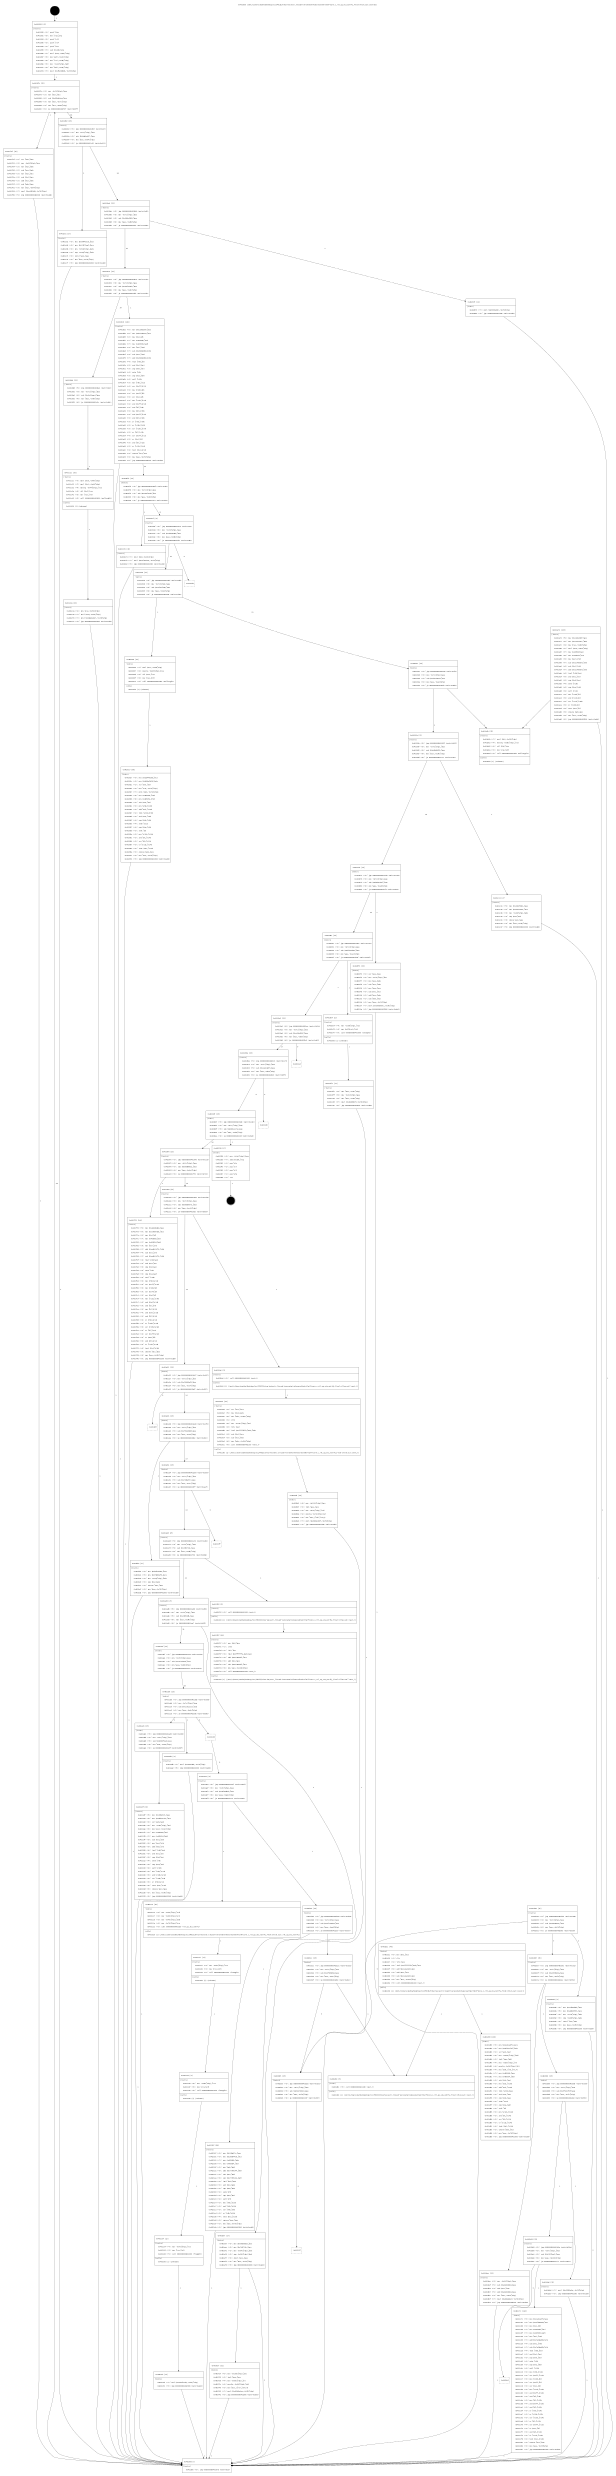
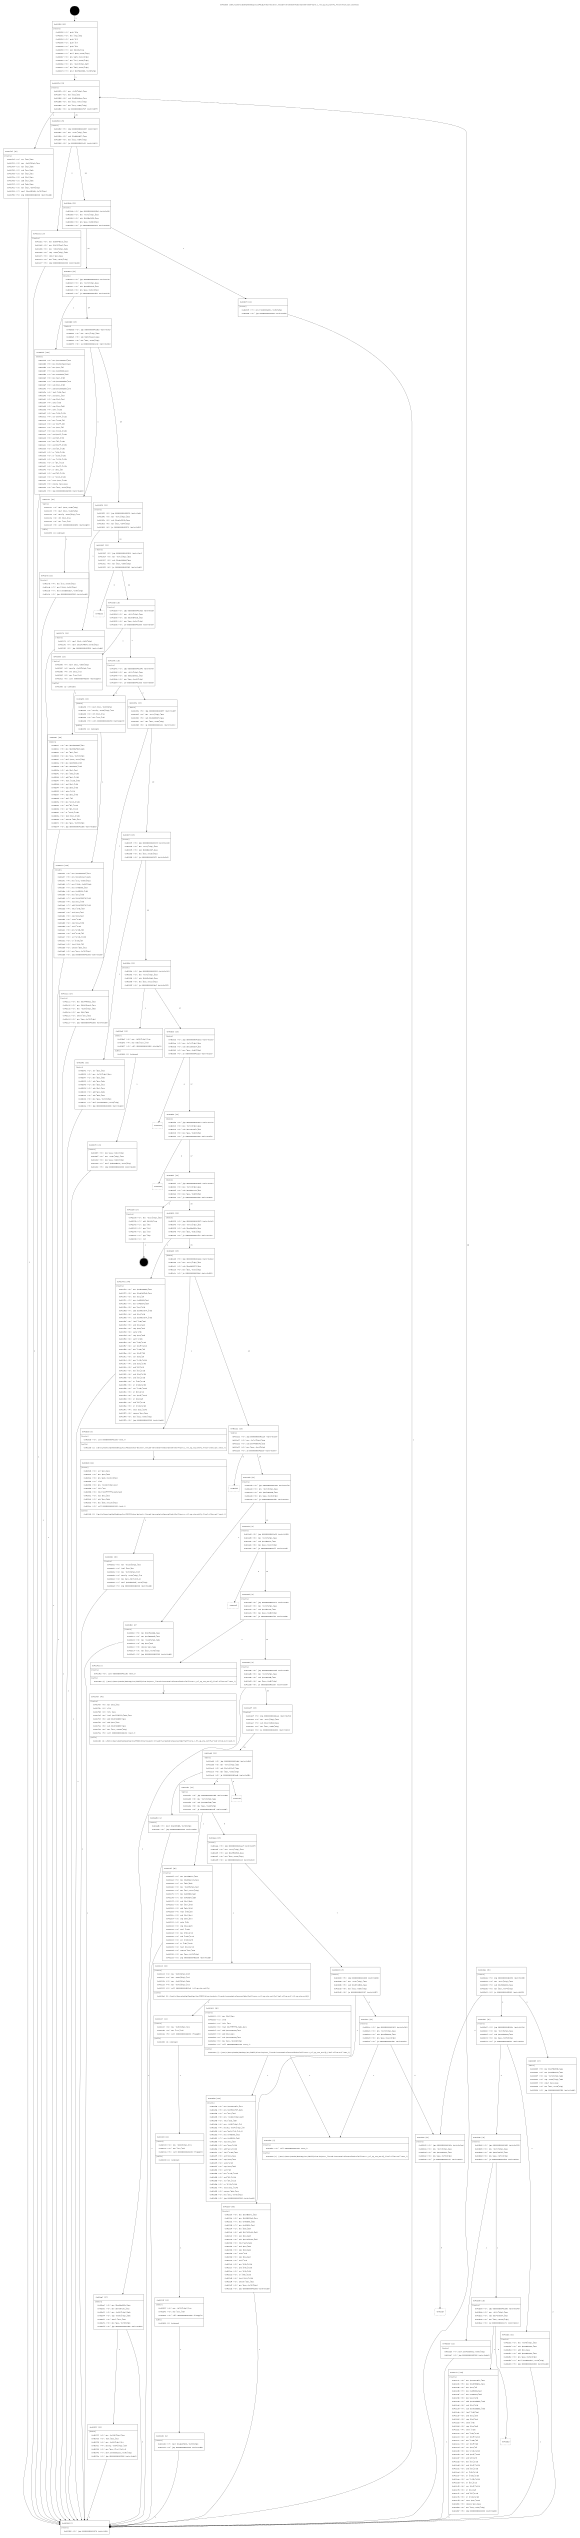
edge "0x401dcb [144]" -> "0x4018f6 [25]": now "0x4018dd [25]" -> "0x4018f6 [25]"
edge "0x401e72 [105]" -> "0x401e5b [23]": reversed
edge "0x402163" -> "0x401aea [25]": now "0x401ad1 [25]" -> "0x401aea [25]"
